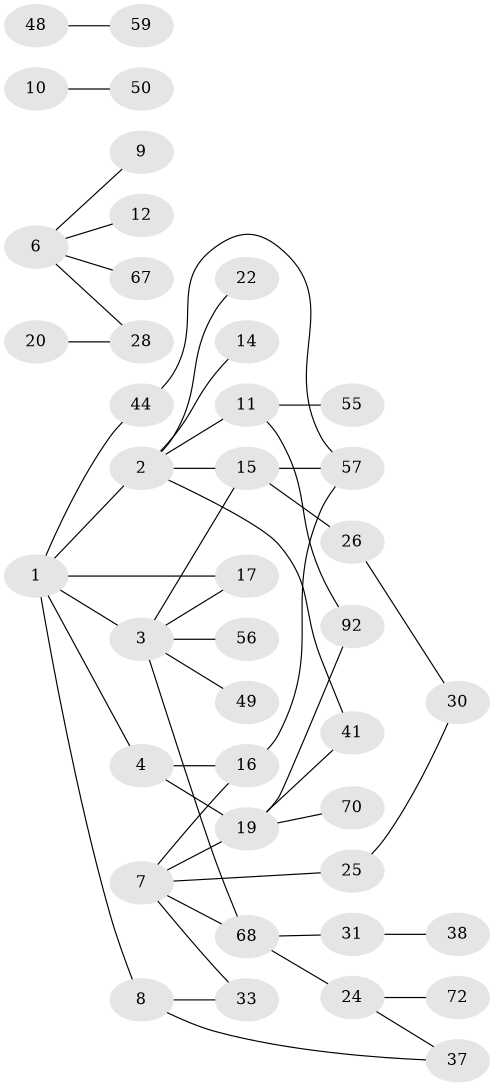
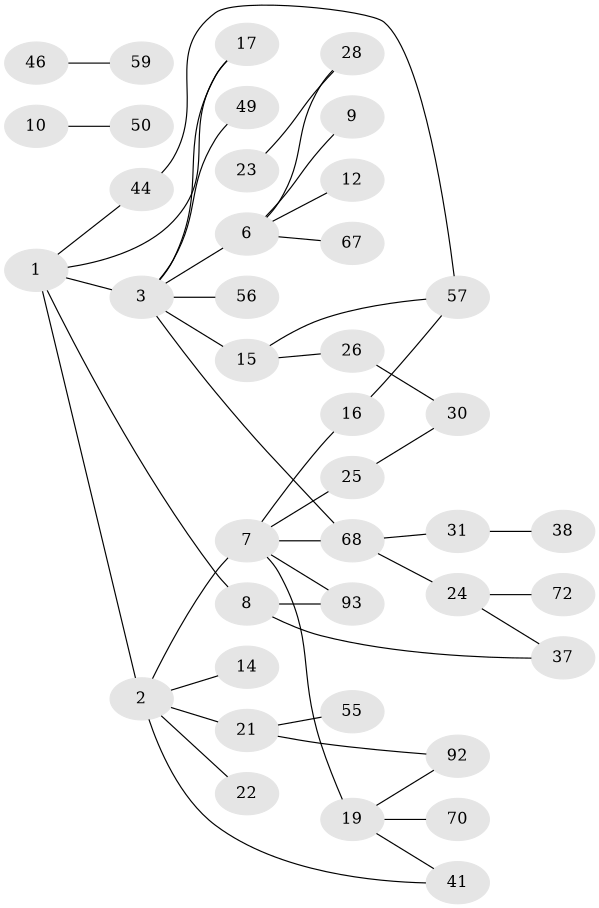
node "48": label "48" -> "46"
edge "6" -- "3": added
node "20": label "20" -> "23"
node "11": label "11" -> "21"
edge "2" -- "15": now "2" -- "7"
node "4": removed
node "33": label "33" -> "93"
